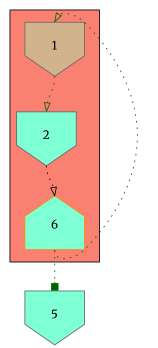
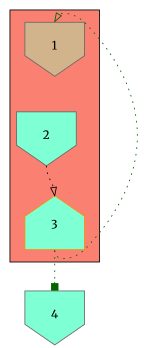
edge "1" -> "2": removed
node "6": label "6" -> "3"
node "5": label "5" -> "4"
